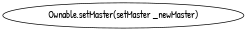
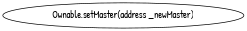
node "Ownable.setMaster(setMaster _newMaster)": label "Ownable.setMaster(setMaster _newMaster)" -> "Ownable.setMaster(address _newMaster)"
